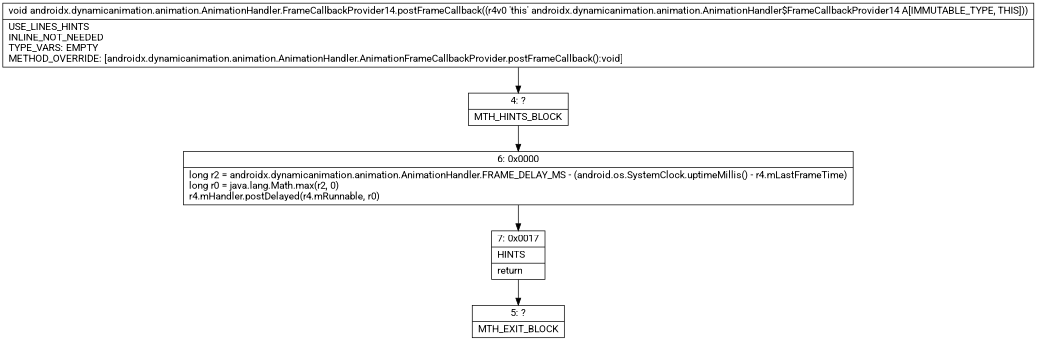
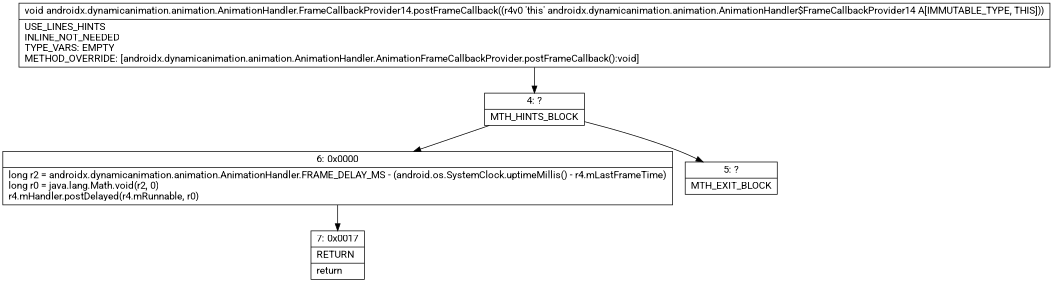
node "6: 0x0000": text "long r0 = java.lang.Math.max(r2, 0)" -> "long r0 = java.lang.Math.void(r2, 0)"
node "7: 0x0017": text "HINTS" -> "RETURN"
edge "7: 0x0017" -> "5: ?": now "4: ?" -> "5: ?"
